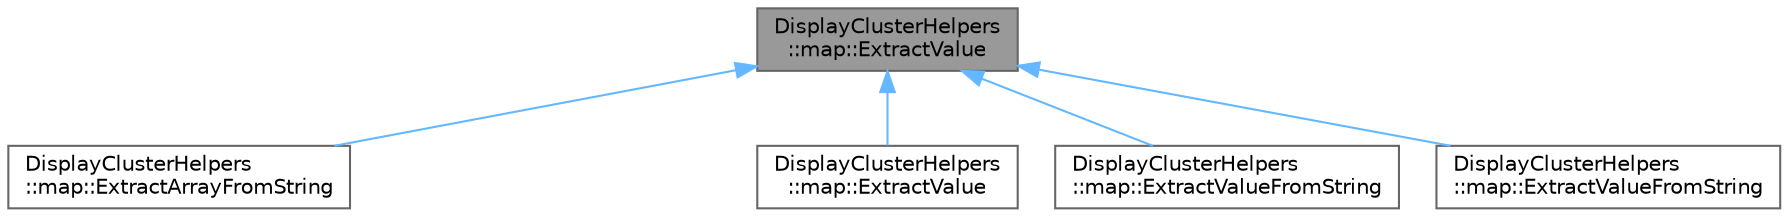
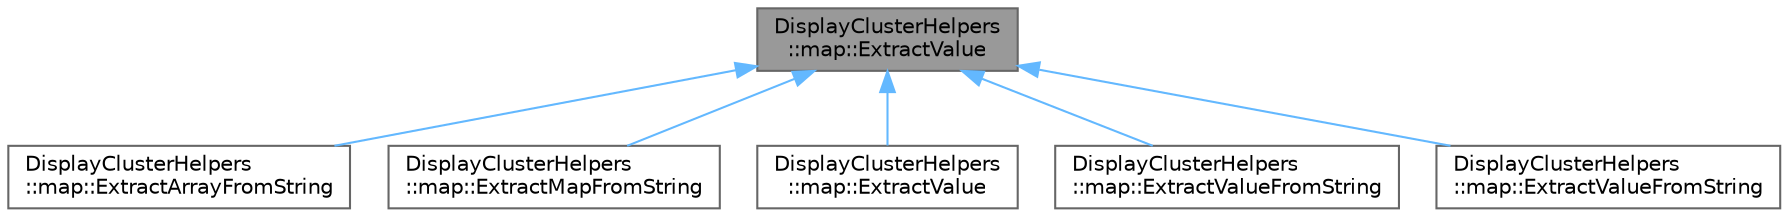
node "DisplayClusterHelpers ::map::ExtractMapFromString": added
